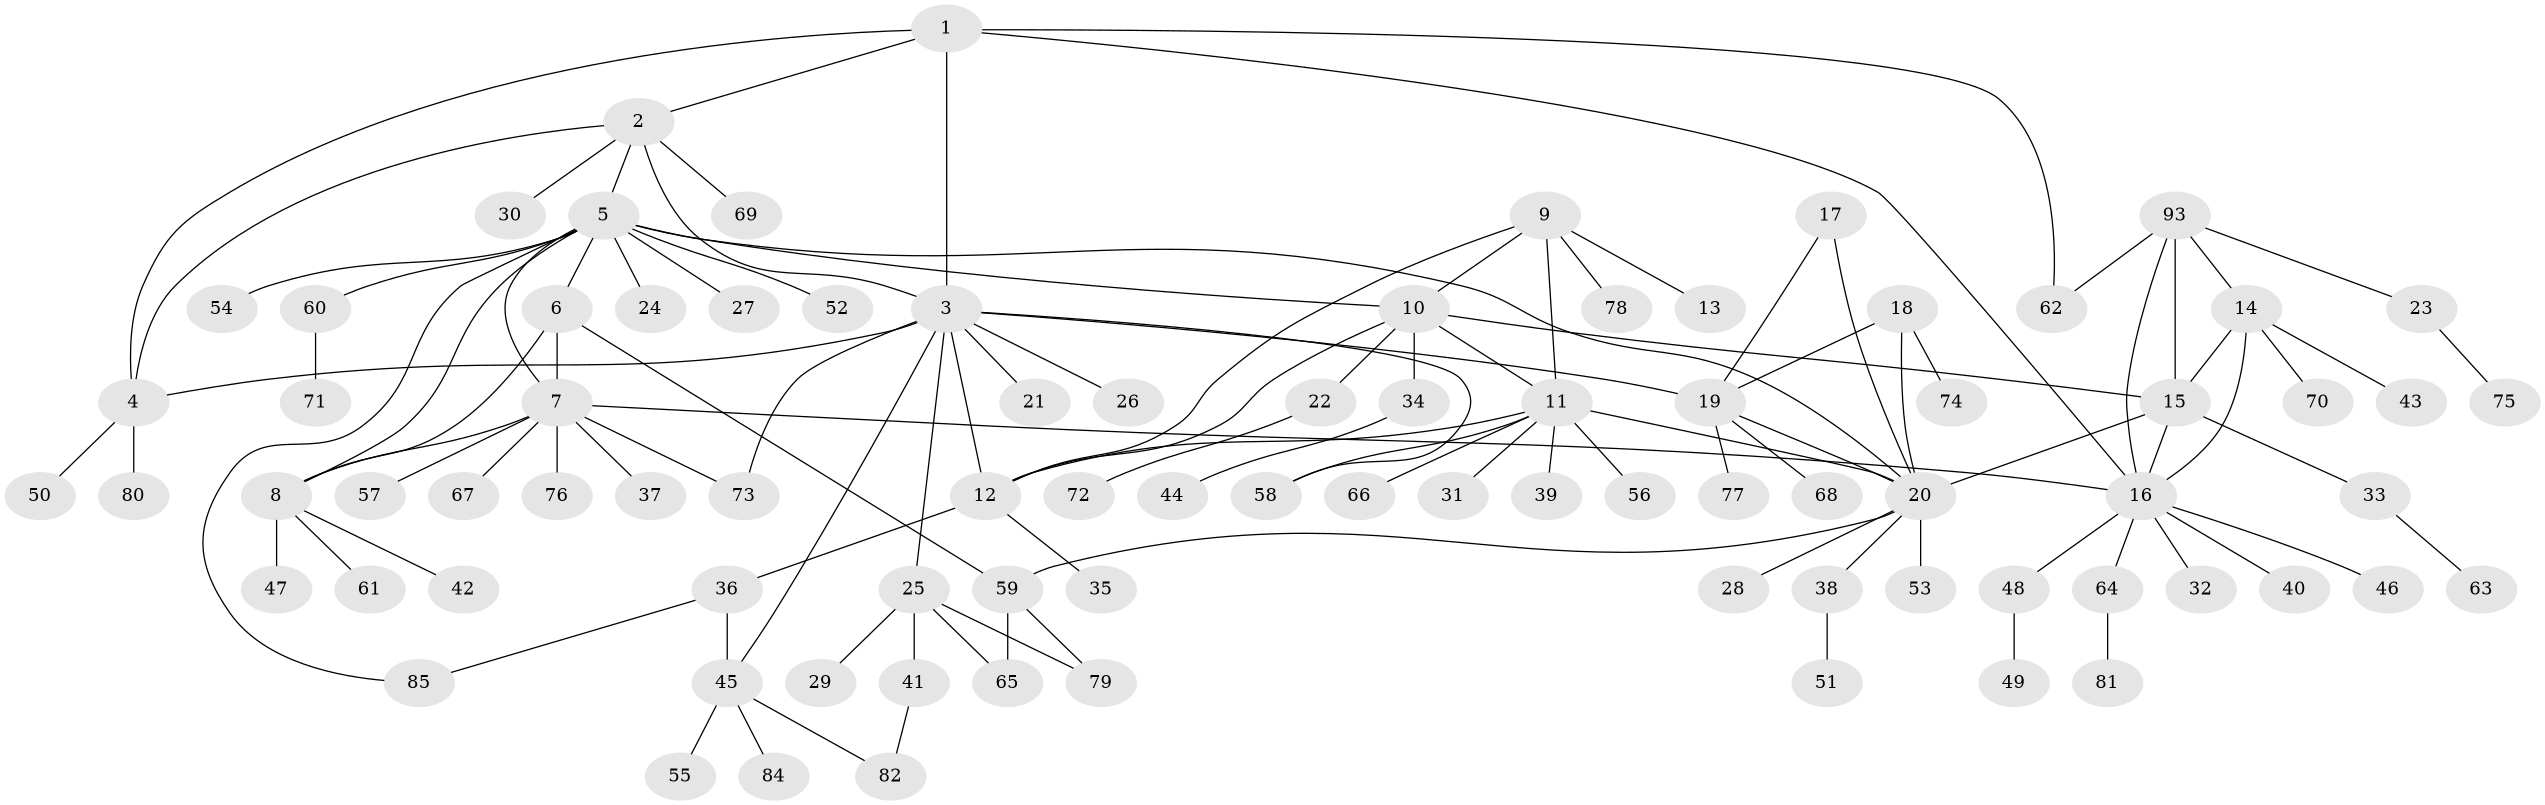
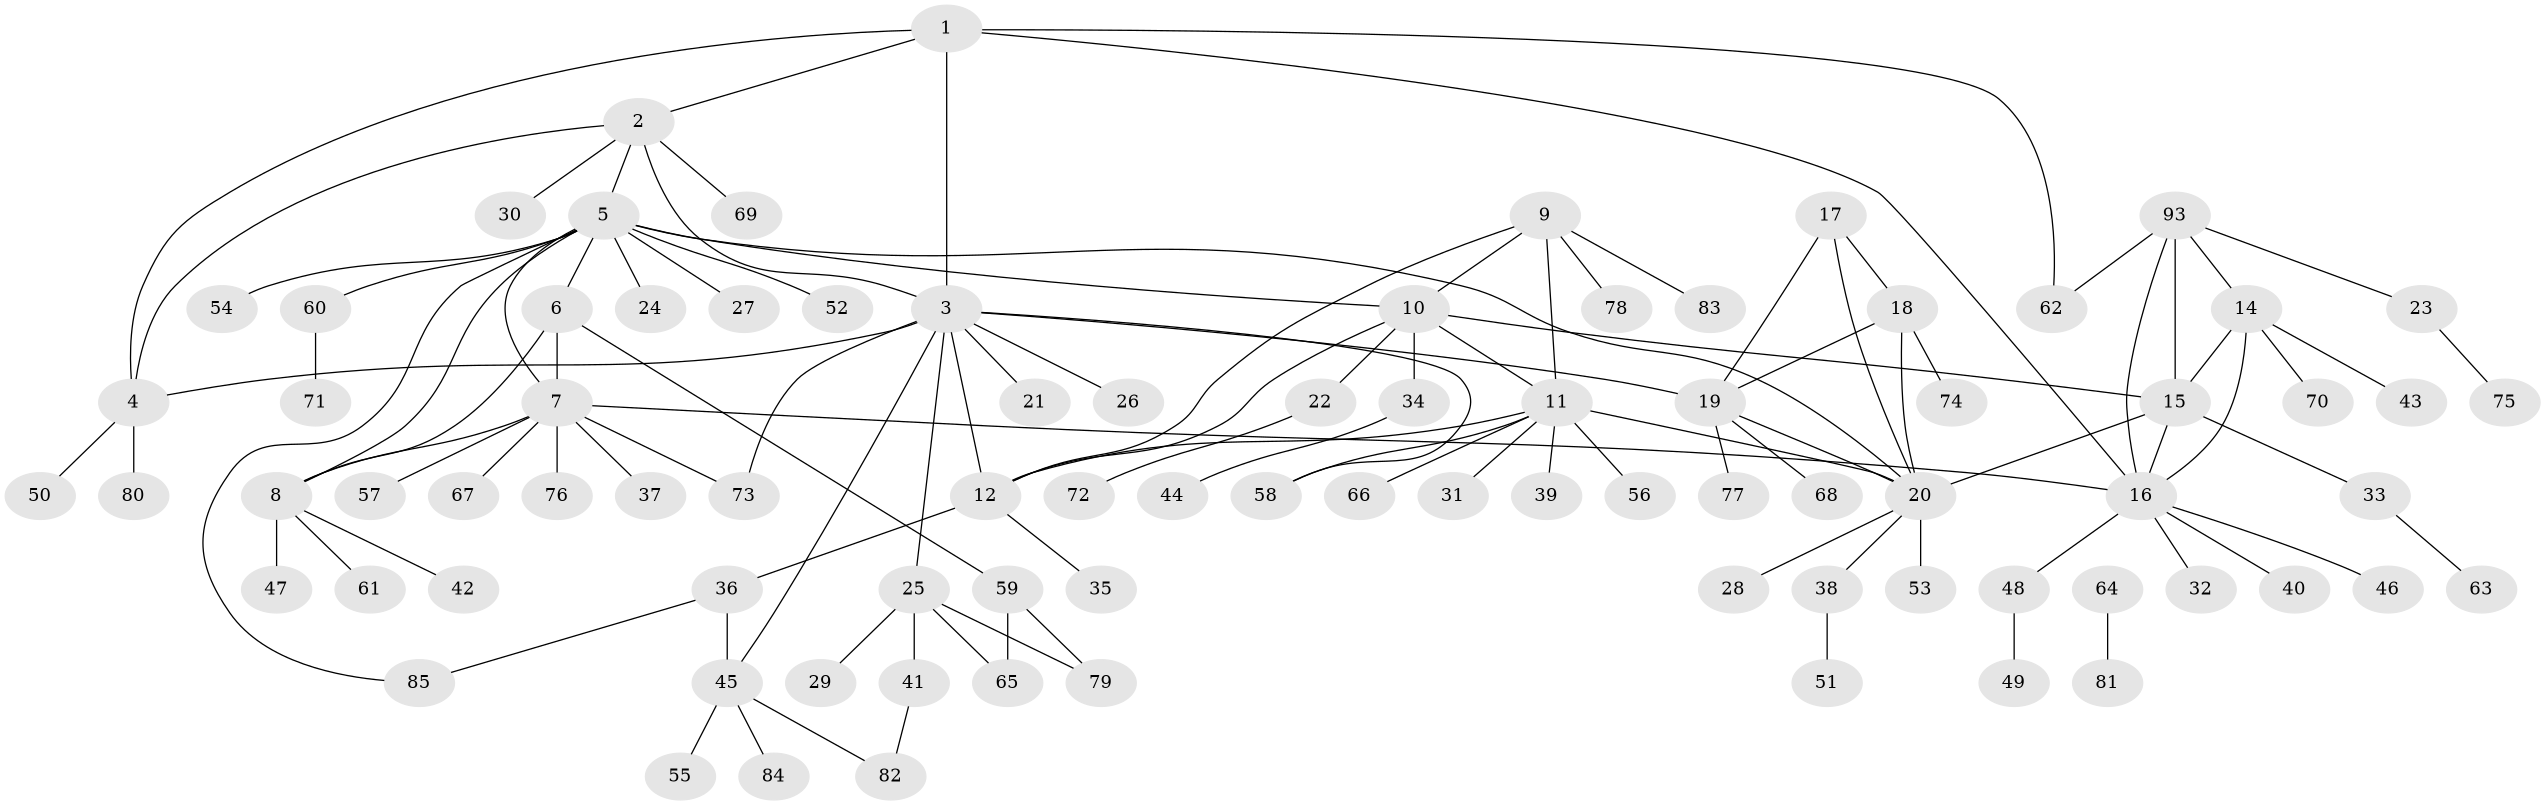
edge "17" -- "18": added
node "13": label "13" -> "83"
edge "20" -- "59": removed
edge "16" -- "64": removed
